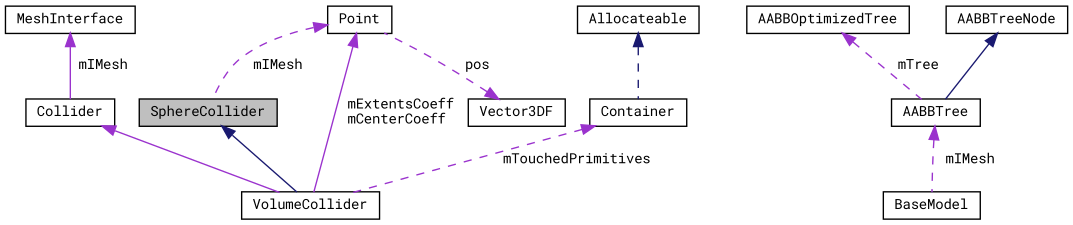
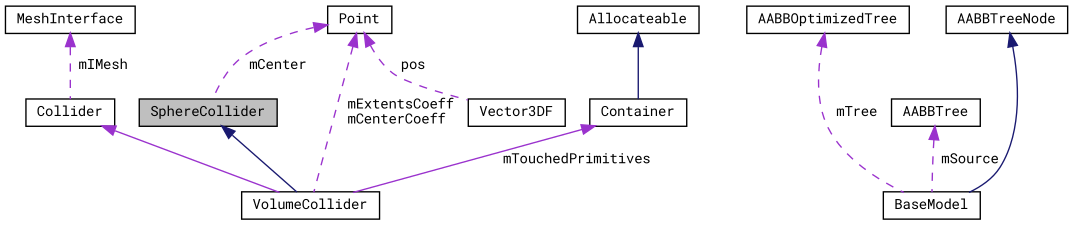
edge "Point" -> "Vector3DF": reversed
edge "SphereCollider" -> "Point": label " mIMesh" -> " mCenter"
edge "AABBTree" -> "AABBOptimizedTree": now "BaseModel" -> "AABBOptimizedTree"
edge "AABBTree" -> "AABBTreeNode": now "BaseModel" -> "AABBTreeNode"
edge "Collider" -> "MeshInterface": style solid -> dashed
edge "Container" -> "Allocateable": style dashed -> solid
edge "VolumeCollider" -> "Point": style solid -> dashed
edge "BaseModel" -> "AABBTree": label " mIMesh" -> " mSource"
edge "VolumeCollider" -> "Container": style dashed -> solid
